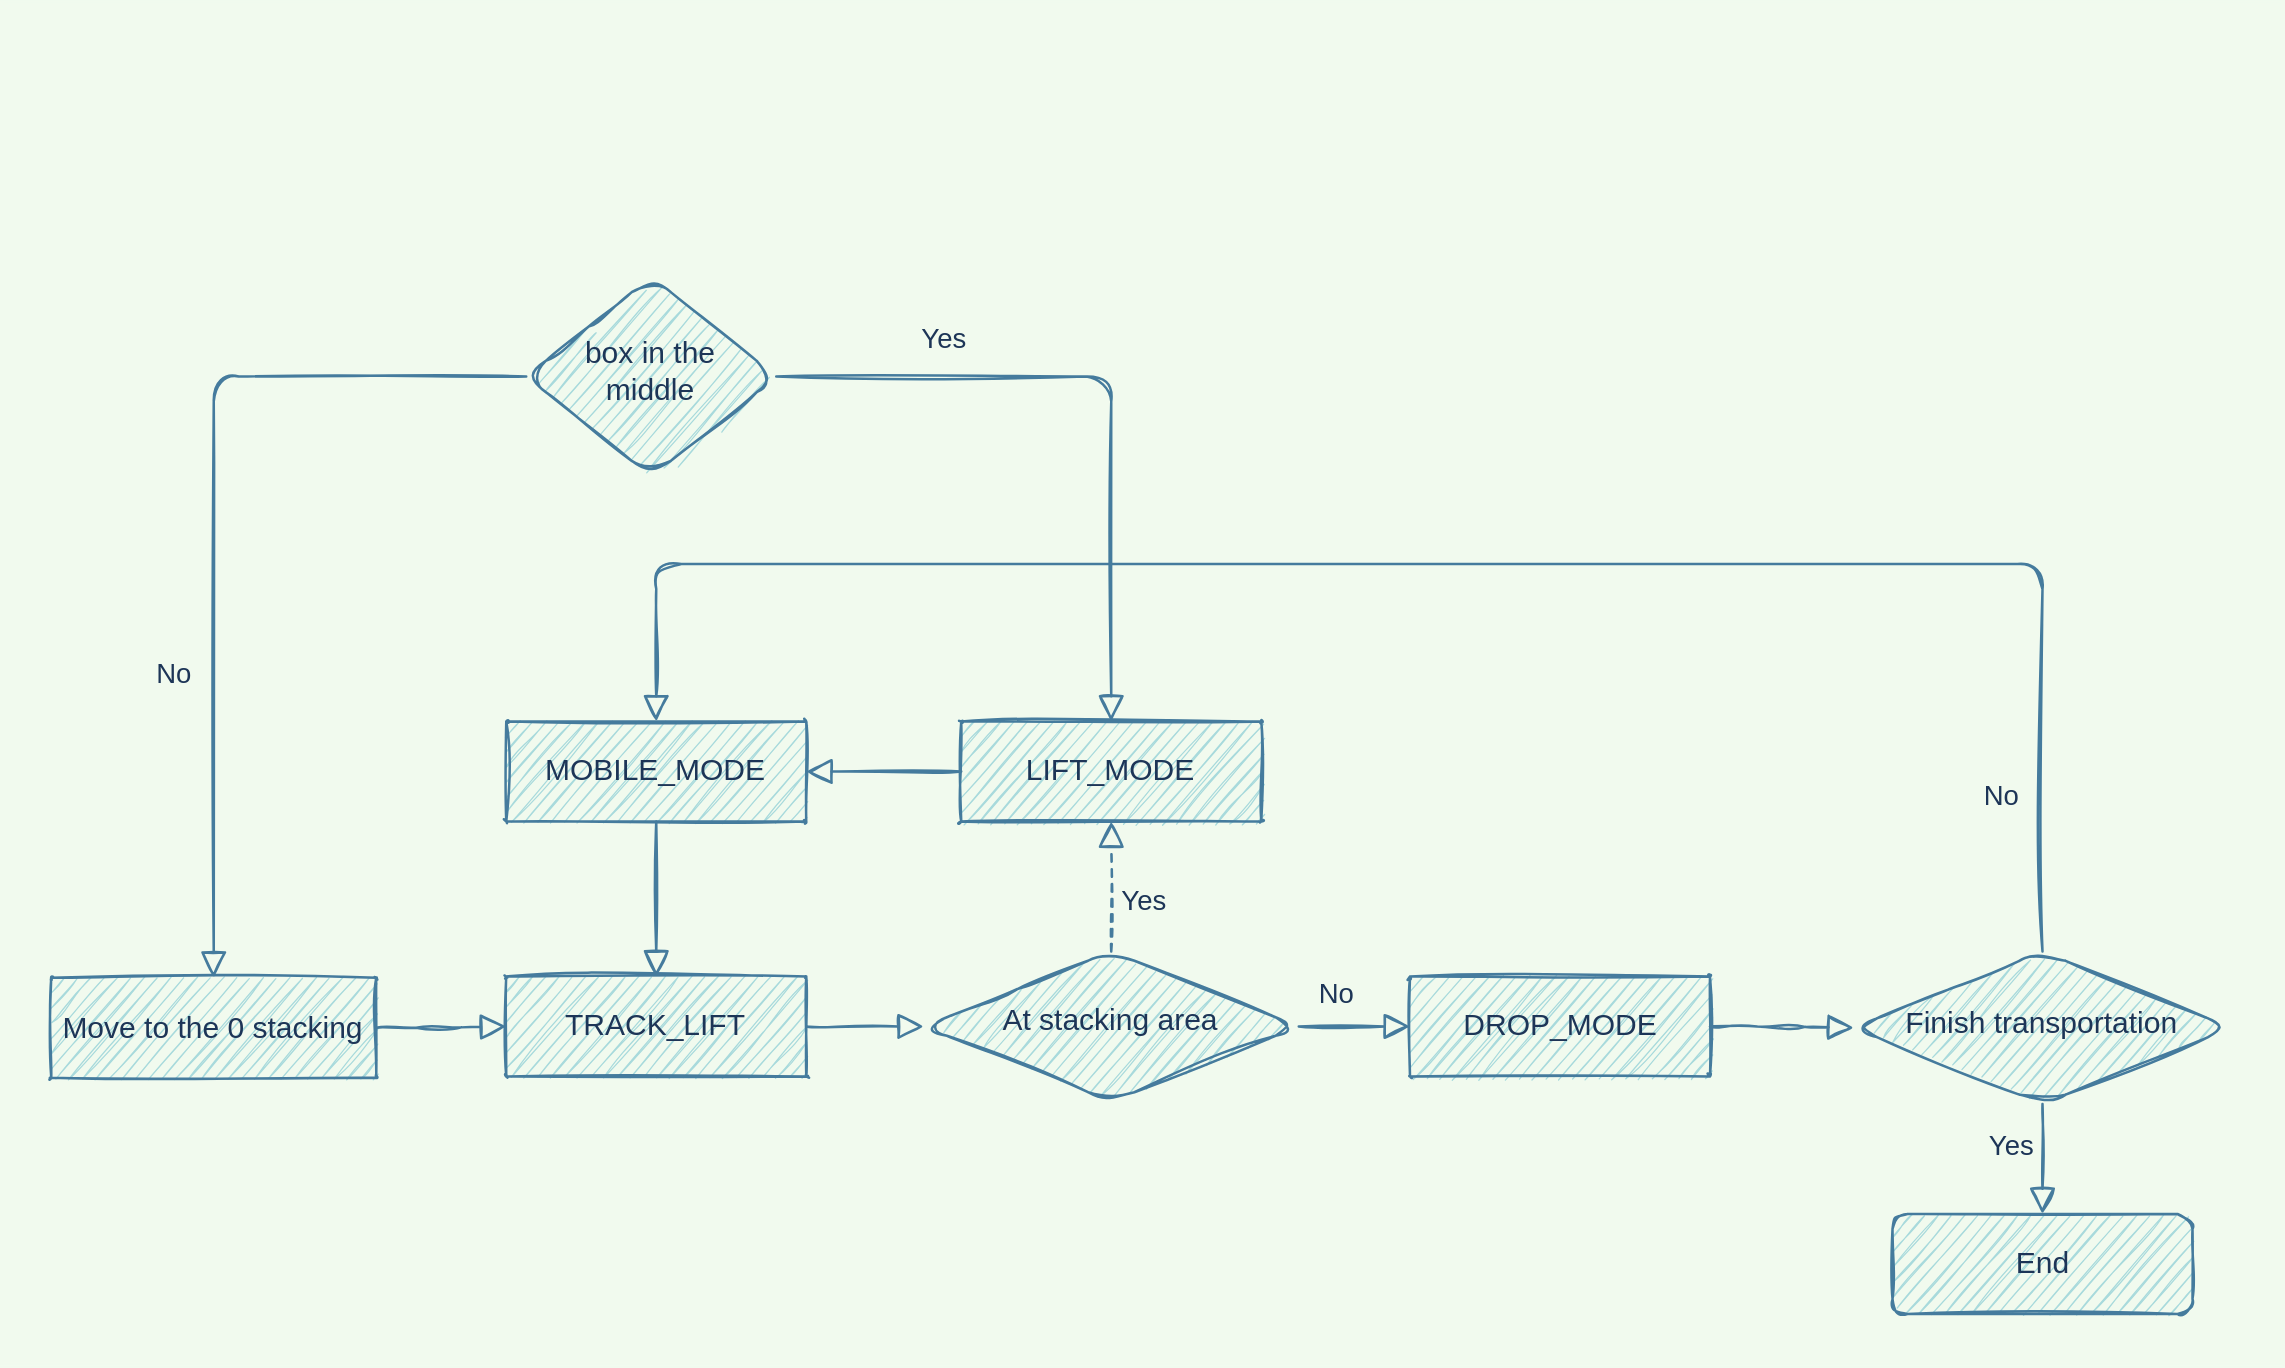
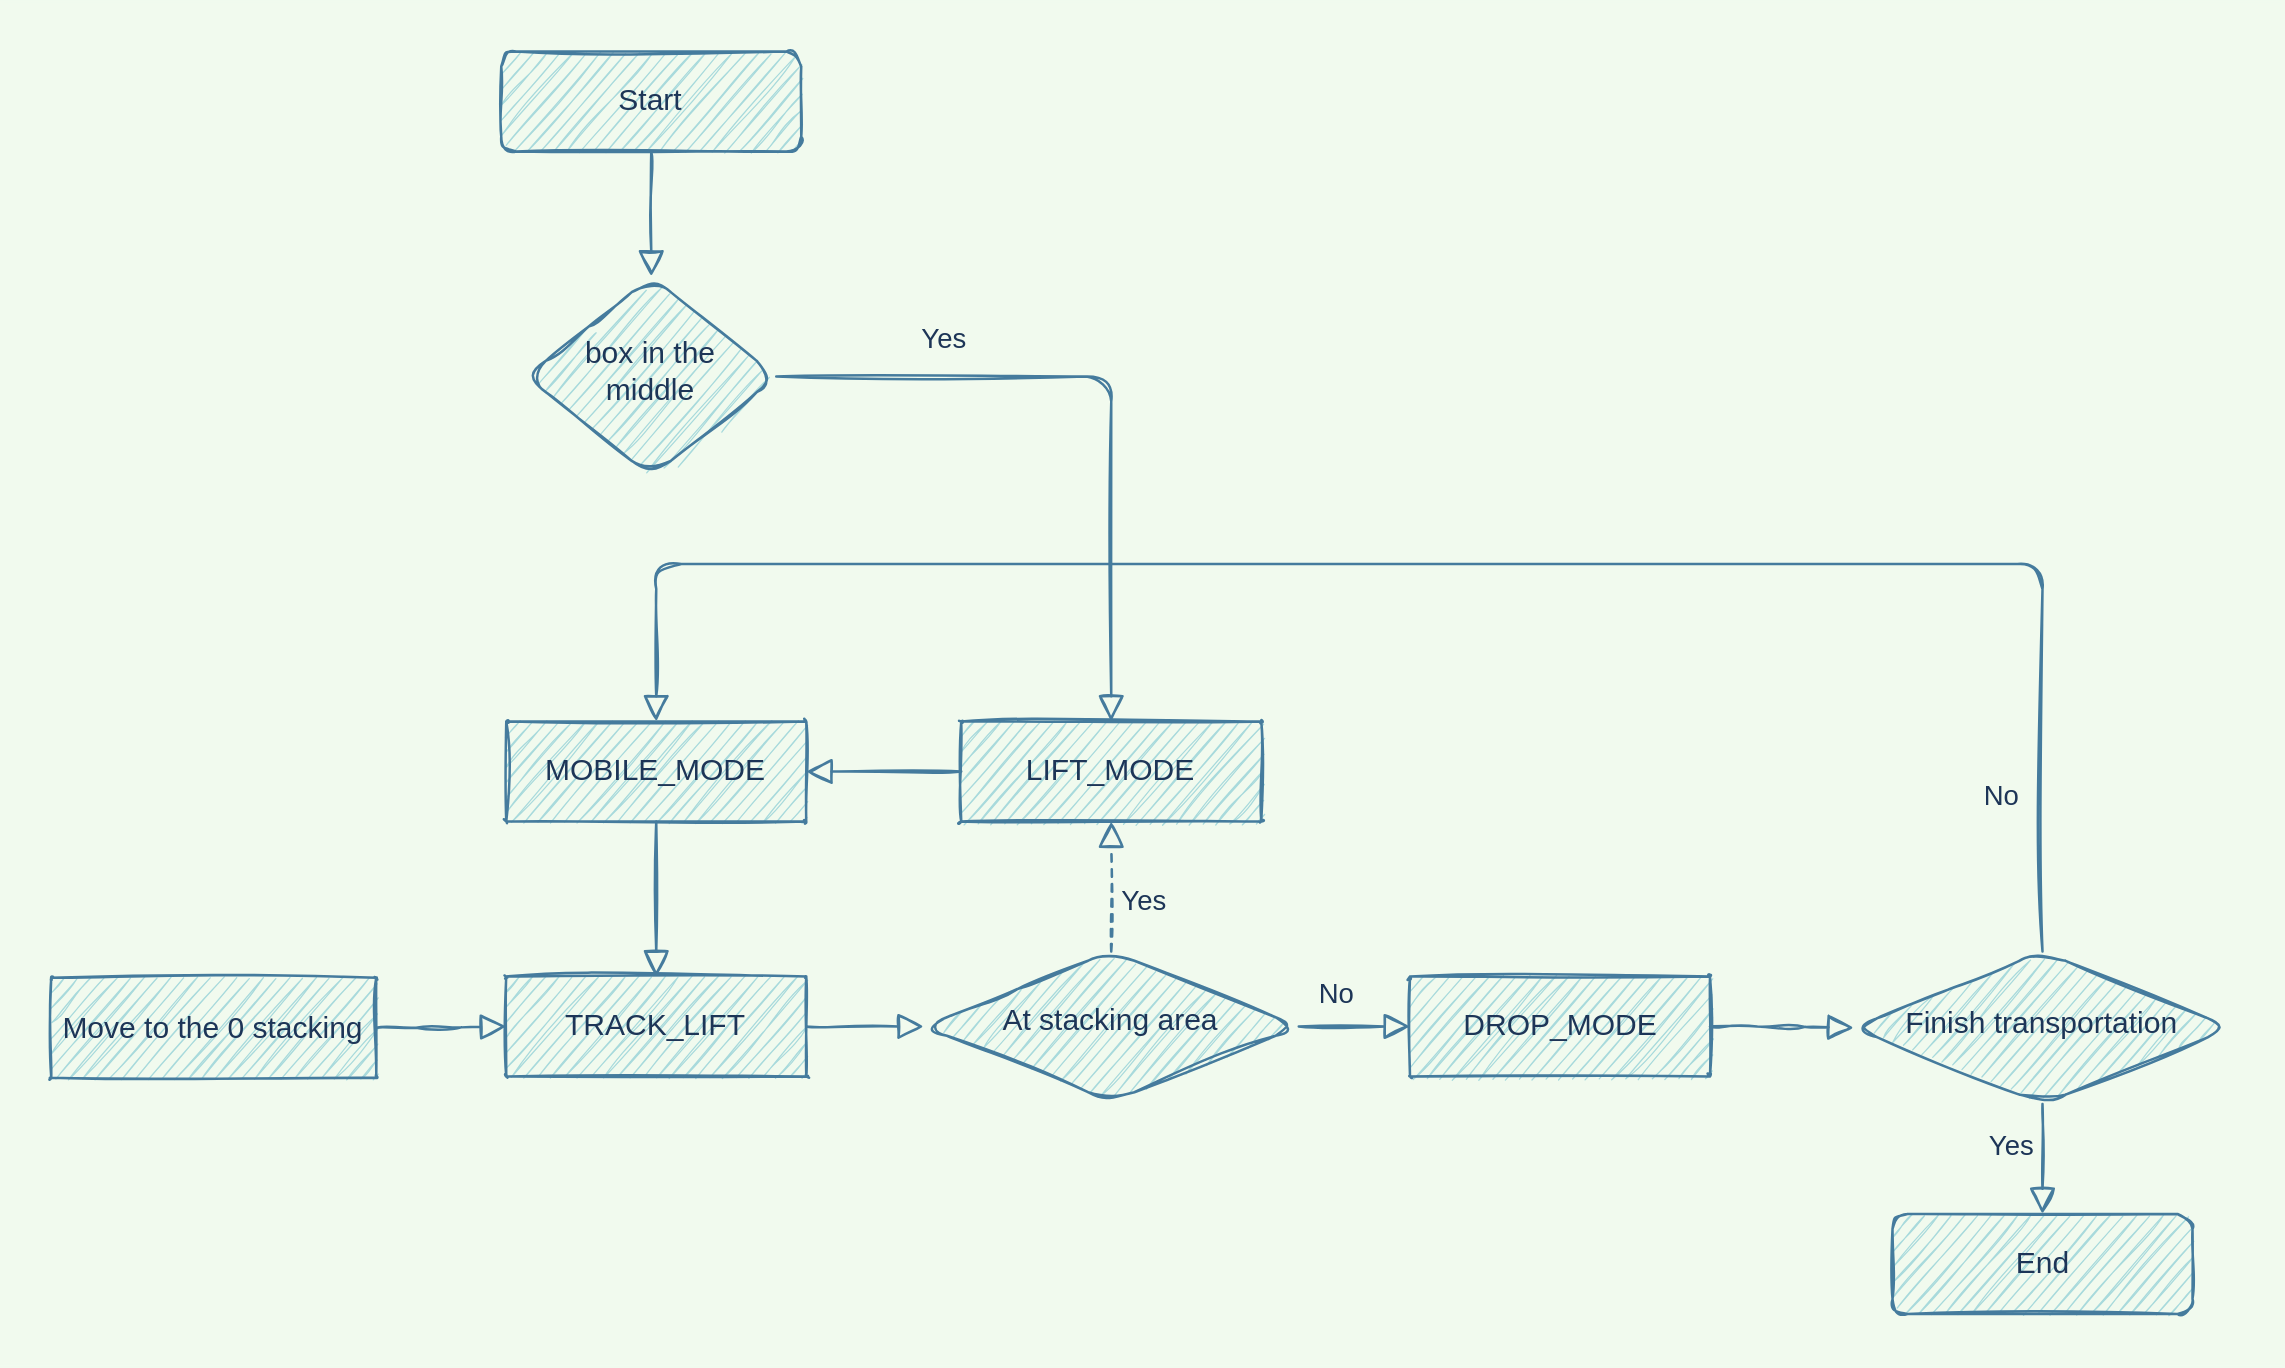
node "Start": added
edge "Start" -> "box in the middle": added
edge "box in the middle" -> "Move to the 0 stacking": removed, label "No"
